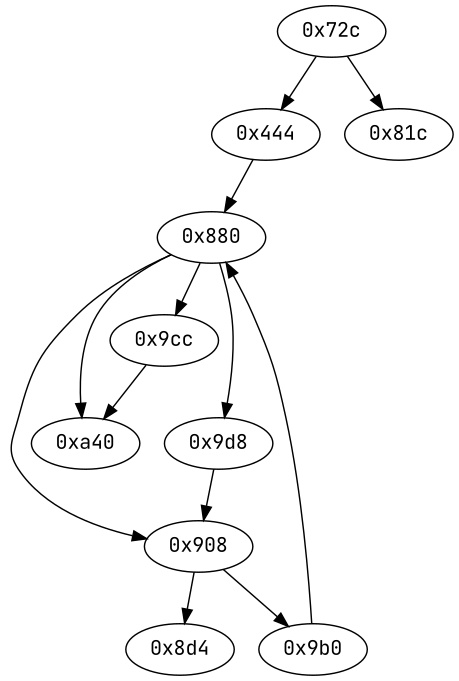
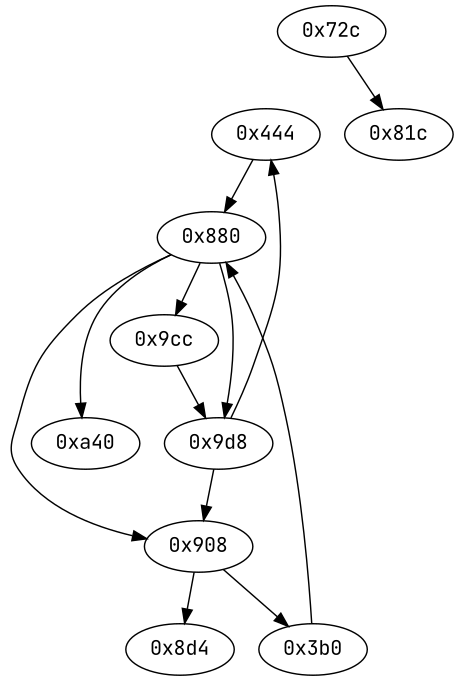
edge "0x72c" -> "0x444": now "0x9d8" -> "0x444"
edge "0x9cc" -> "0xa40": now "0x9cc" -> "0x9d8"
node "0x9b0": label "0x9b0" -> "0x3b0"
